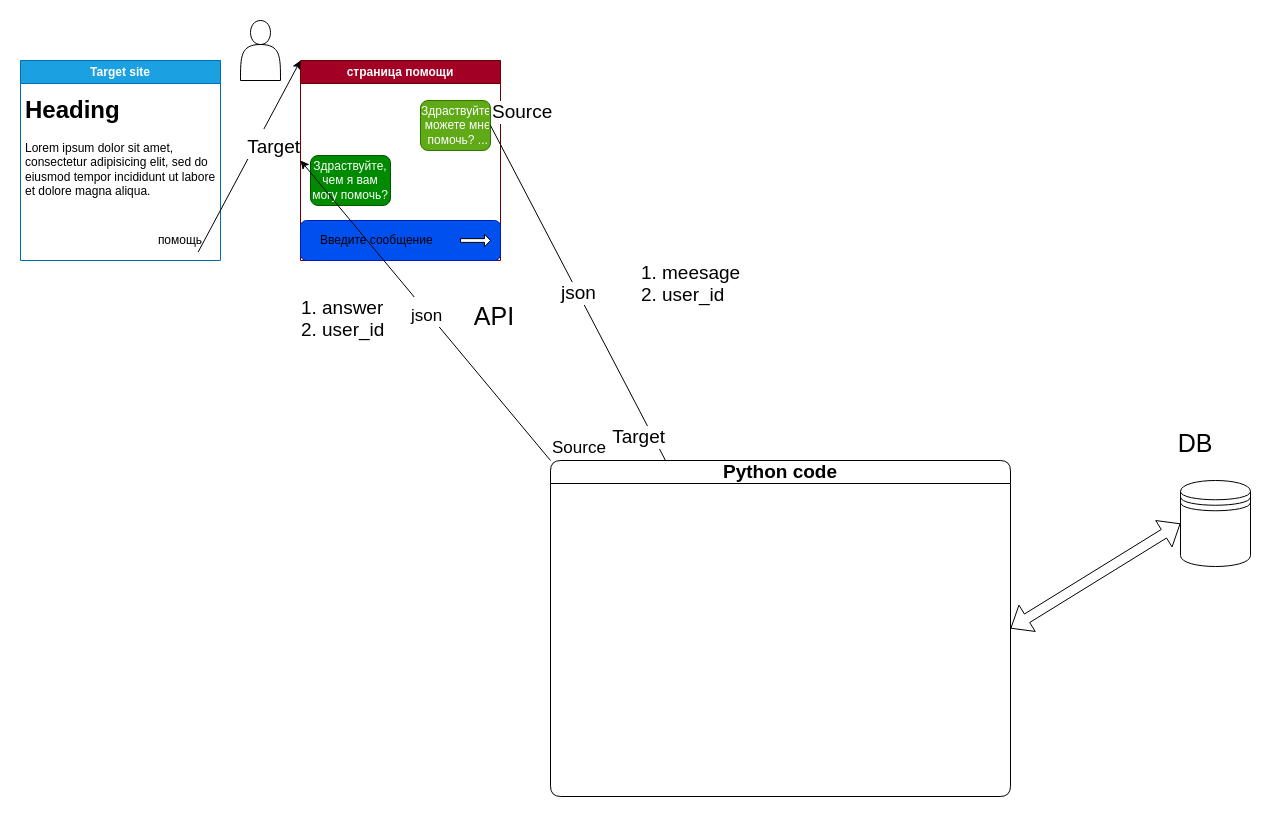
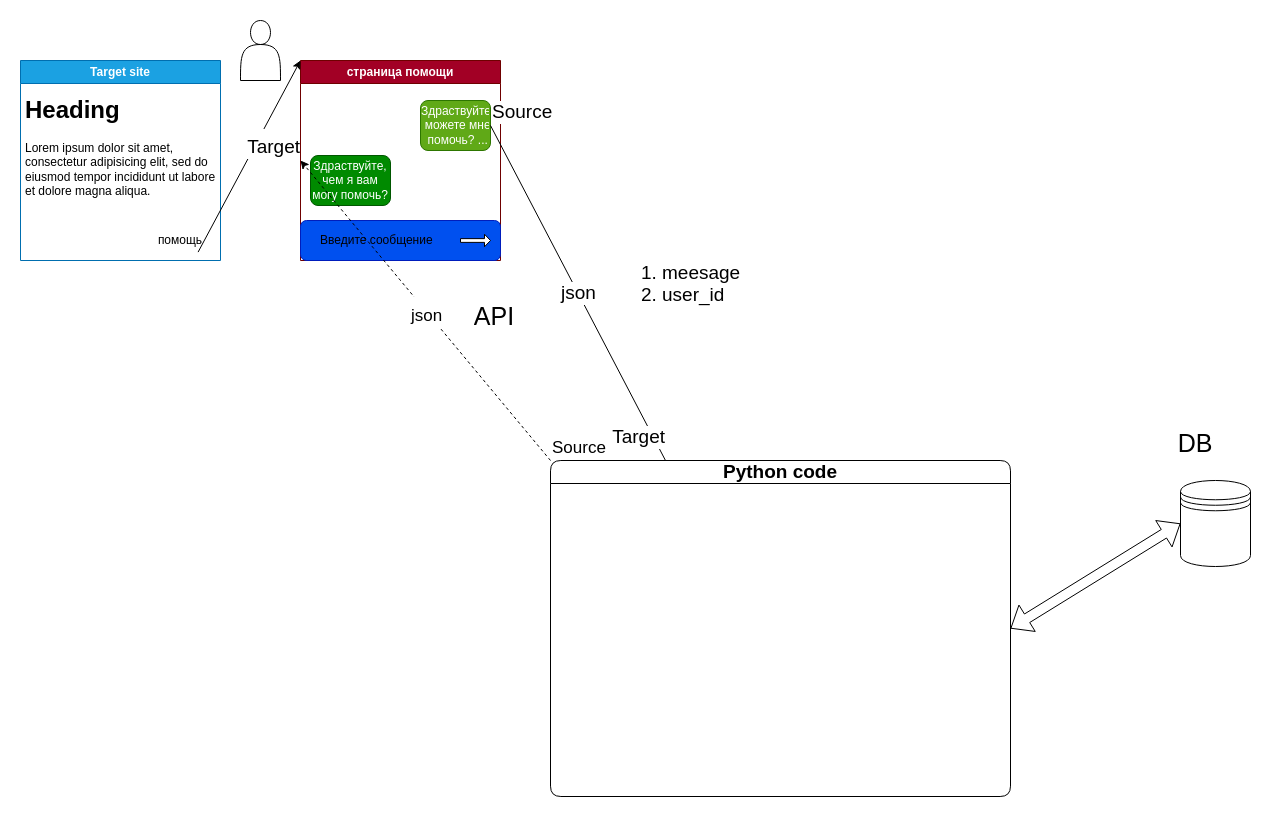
node "answer user_id": removed
edge "Python code" -> "страница помощи": style solid -> dashed
